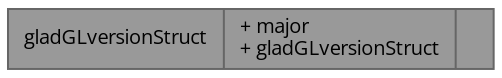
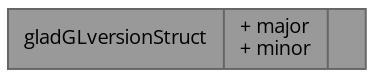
node "gladGLversionStruct": text "+ gladGLversionStruct" -> "+ minor"
